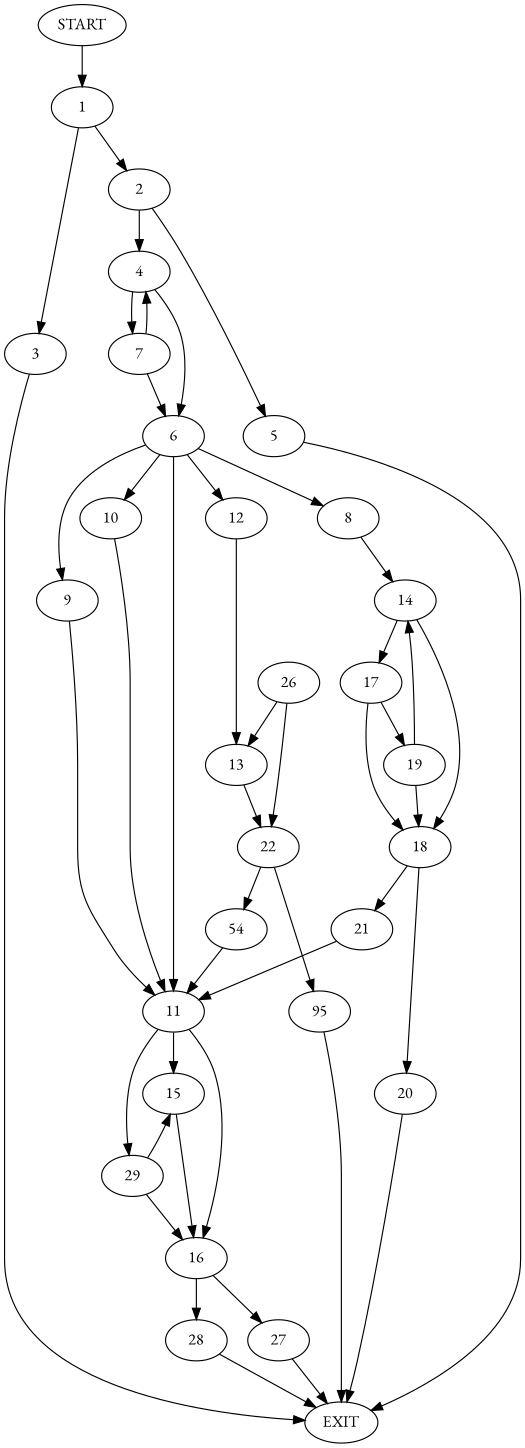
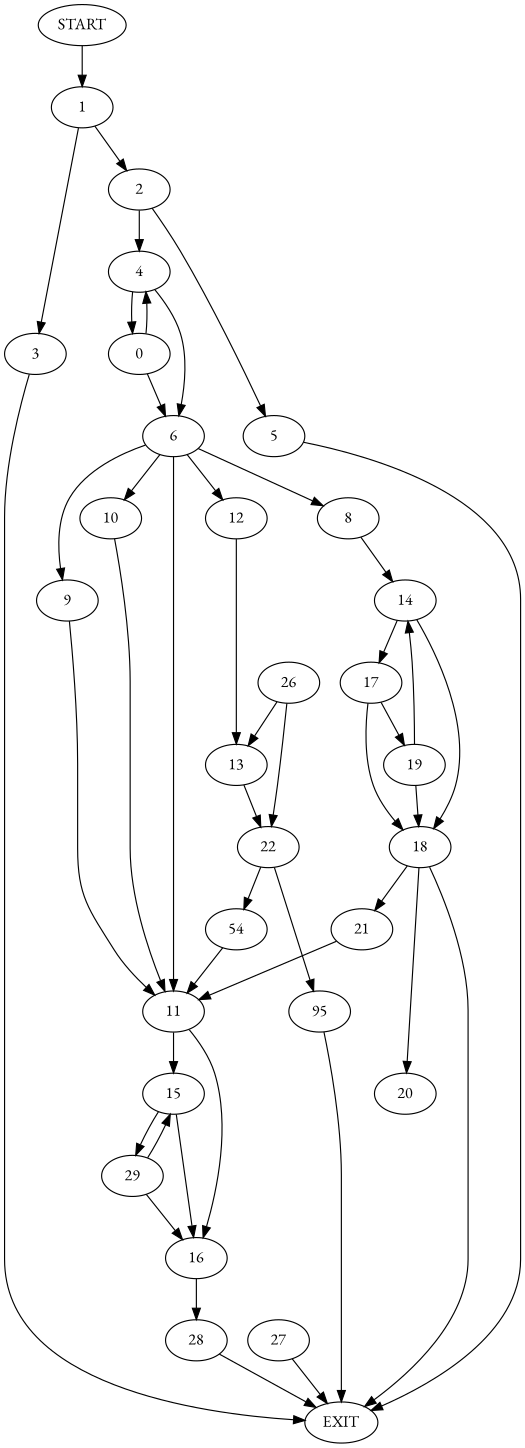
node "7": label "7" -> "0"
edge "11" -> "29": now "15" -> "29"
edge "20" -> "EXIT": now "18" -> "EXIT"
edge "16" -> "27": removed
